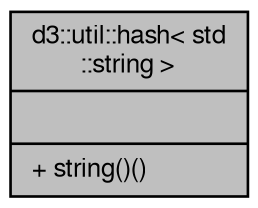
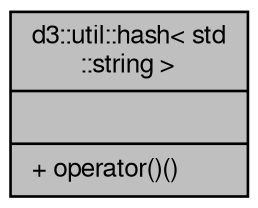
node "d3::util::hash< std": text "+ string()()" -> "+ operator()()"
